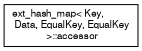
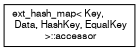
node "ext_hash_map< Key, Data, EqualKey, EqualKey >::accessor": label "ext_hash_map< Key, Data, EqualKey, EqualKey >::accessor" -> "ext_hash_map< Key, Data, HashKey, EqualKey >::accessor"
